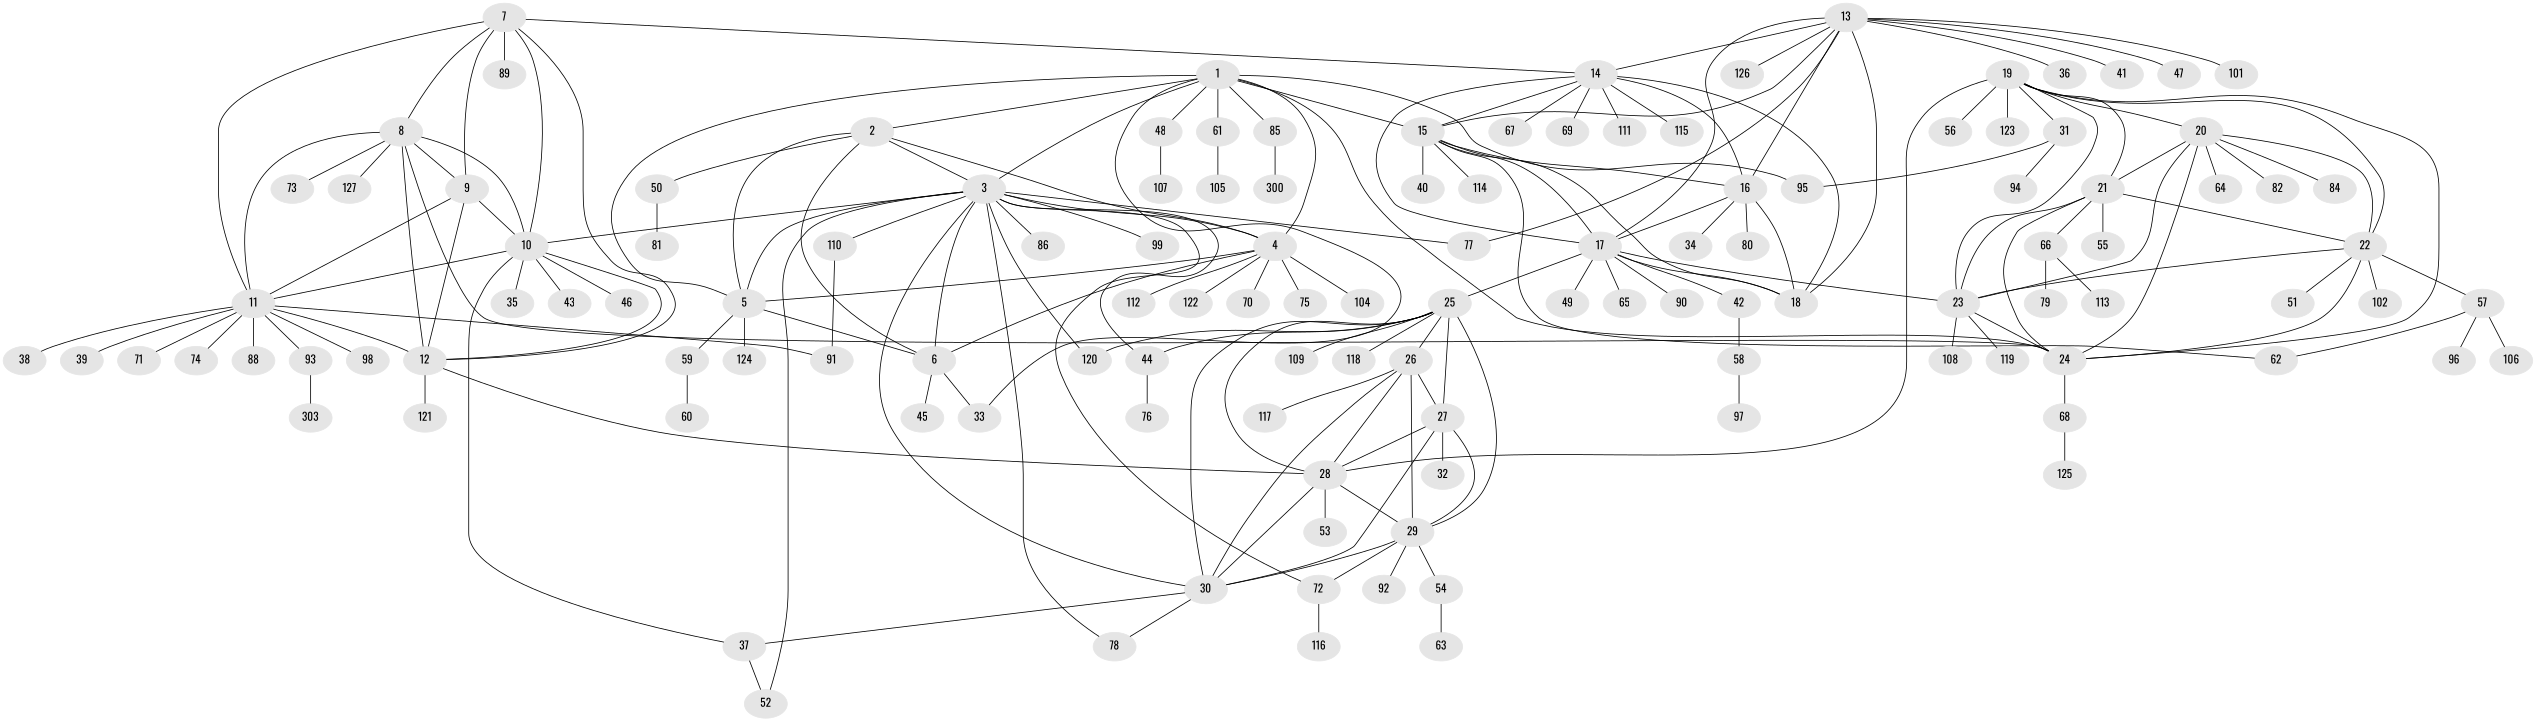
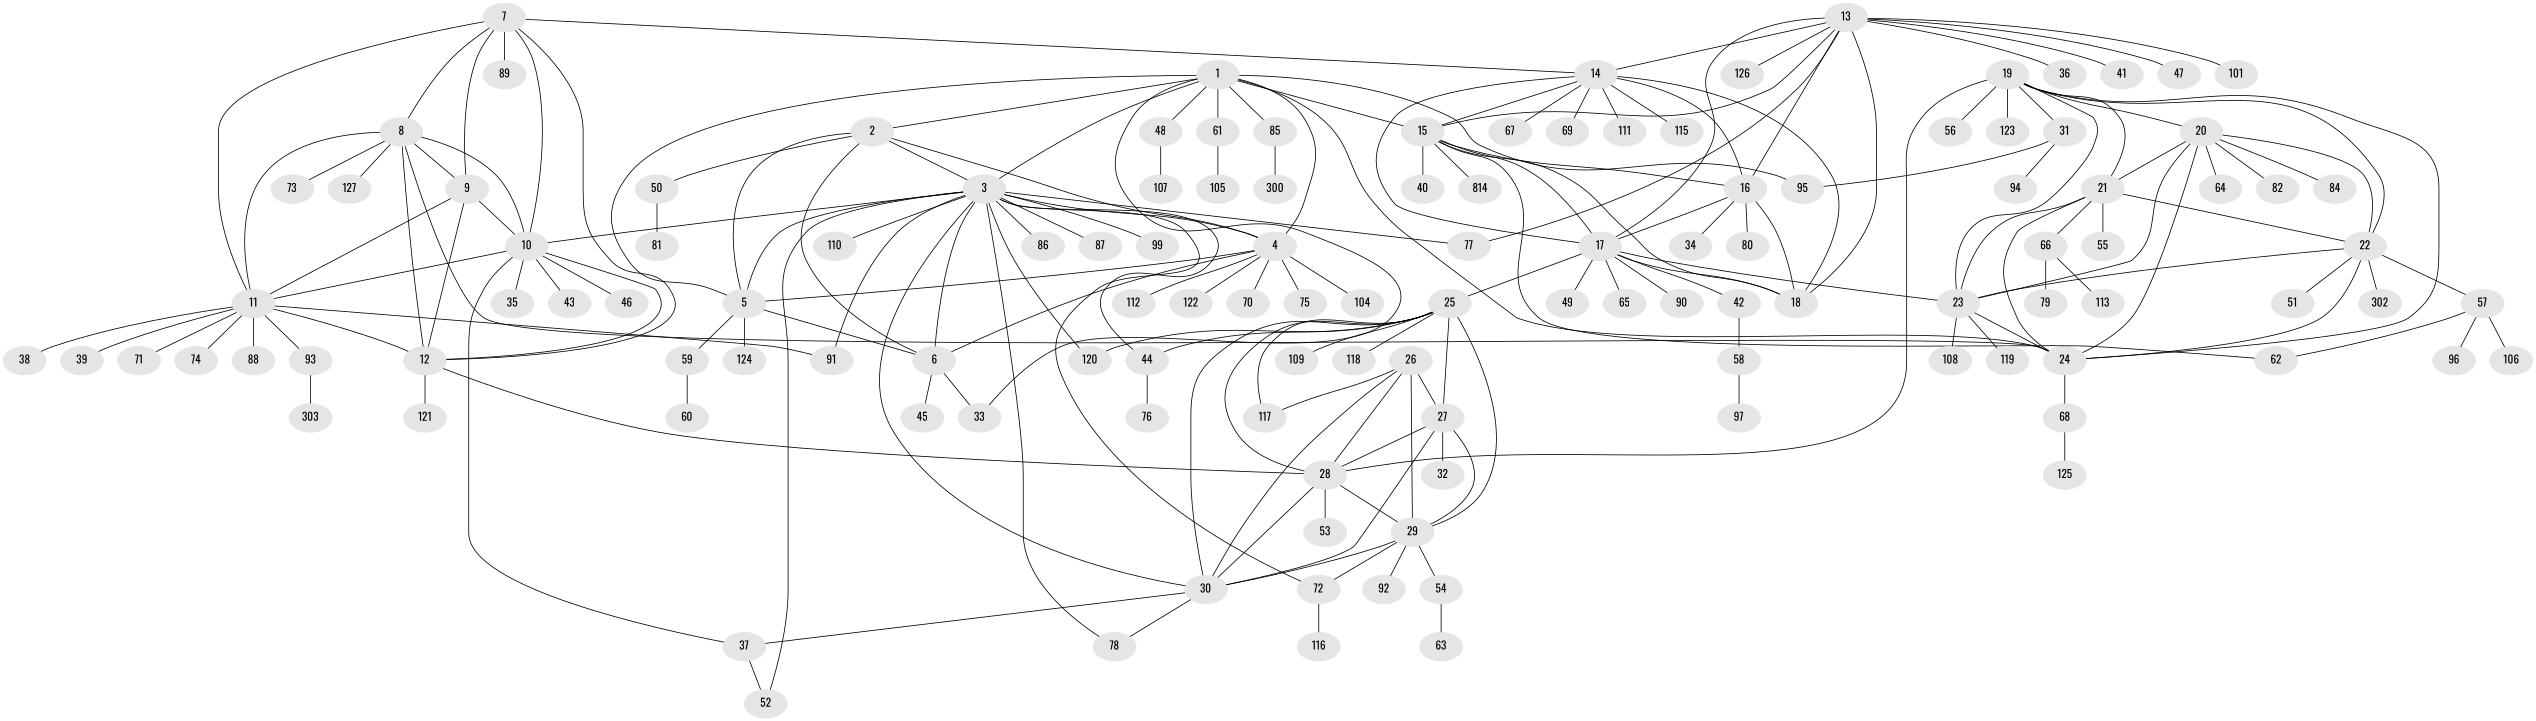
node "114": label "114" -> "814"
node "87": added
node "102": label "102" -> "302"
edge "110" -- "91": now "3" -- "91"
edge "25" -- "26": now "25" -- "117"
node "98": removed
